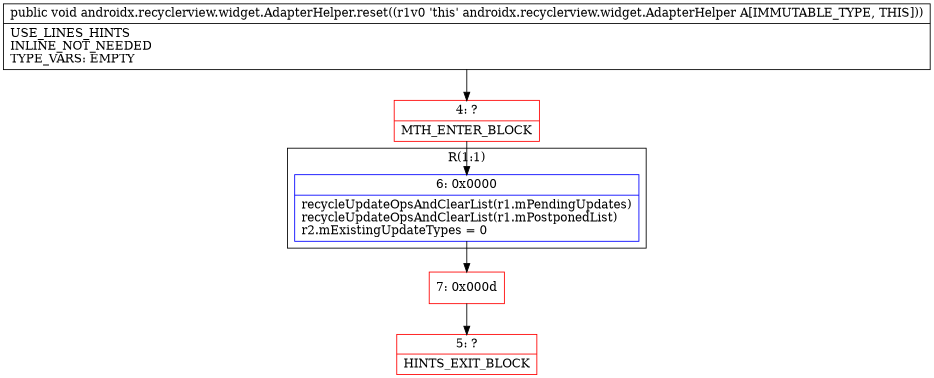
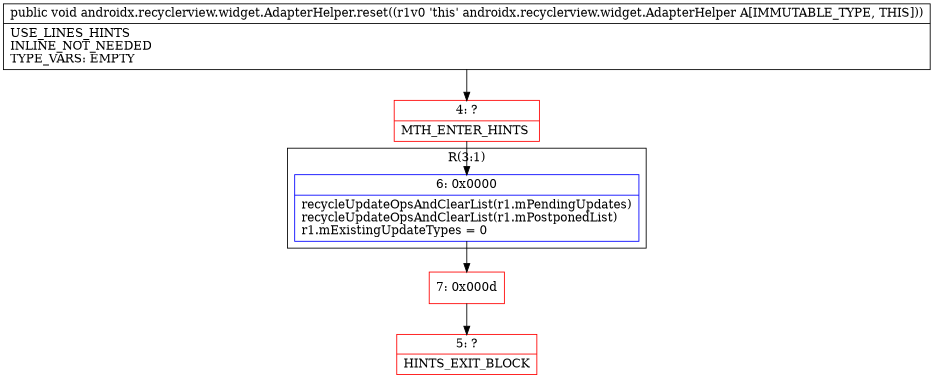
node "4: ?": text "MTH_ENTER_BLOCK" -> "MTH_ENTER_HINTS"
cluster "R(1:1)": label "R(1:1)" -> "R(3:1)"
node "6: 0x0000": text "r2.mExistingUpdateTypes = 0" -> "r1.mExistingUpdateTypes = 0"
